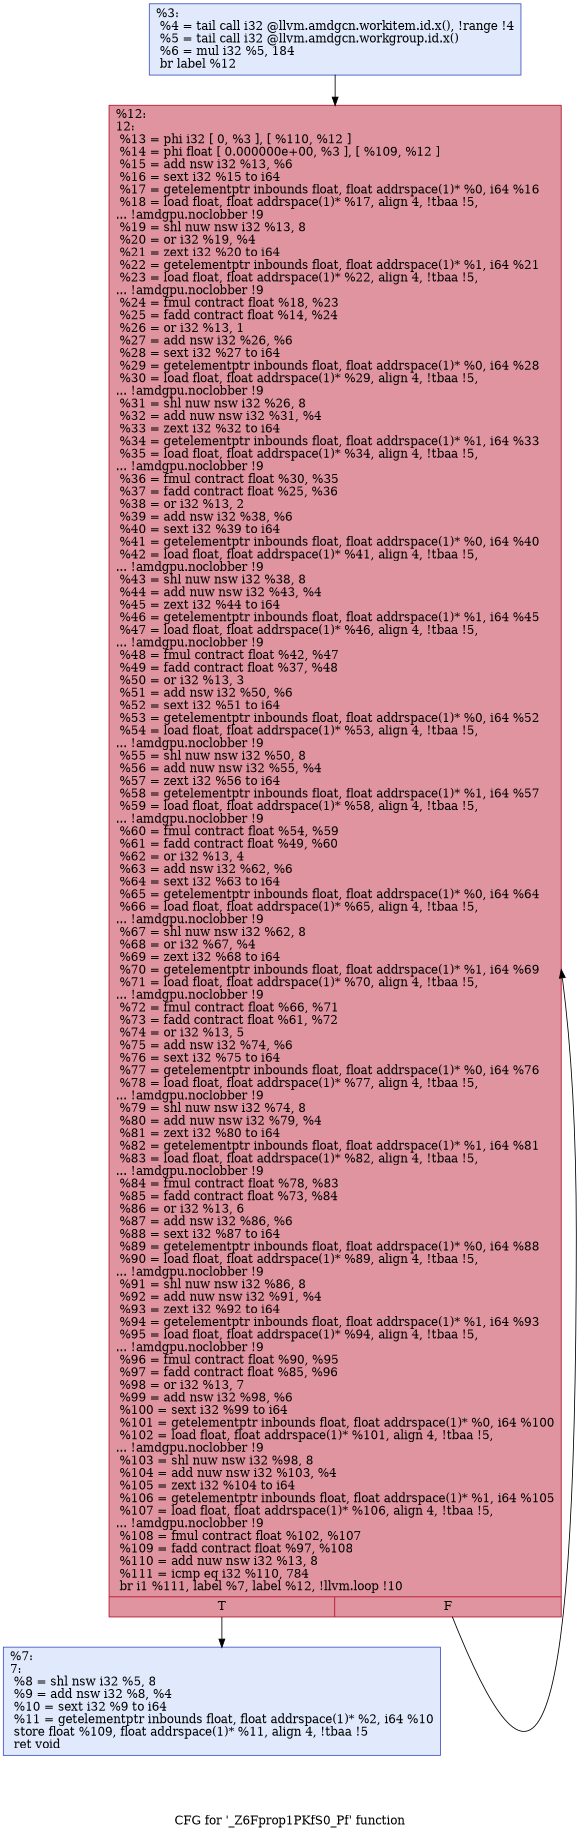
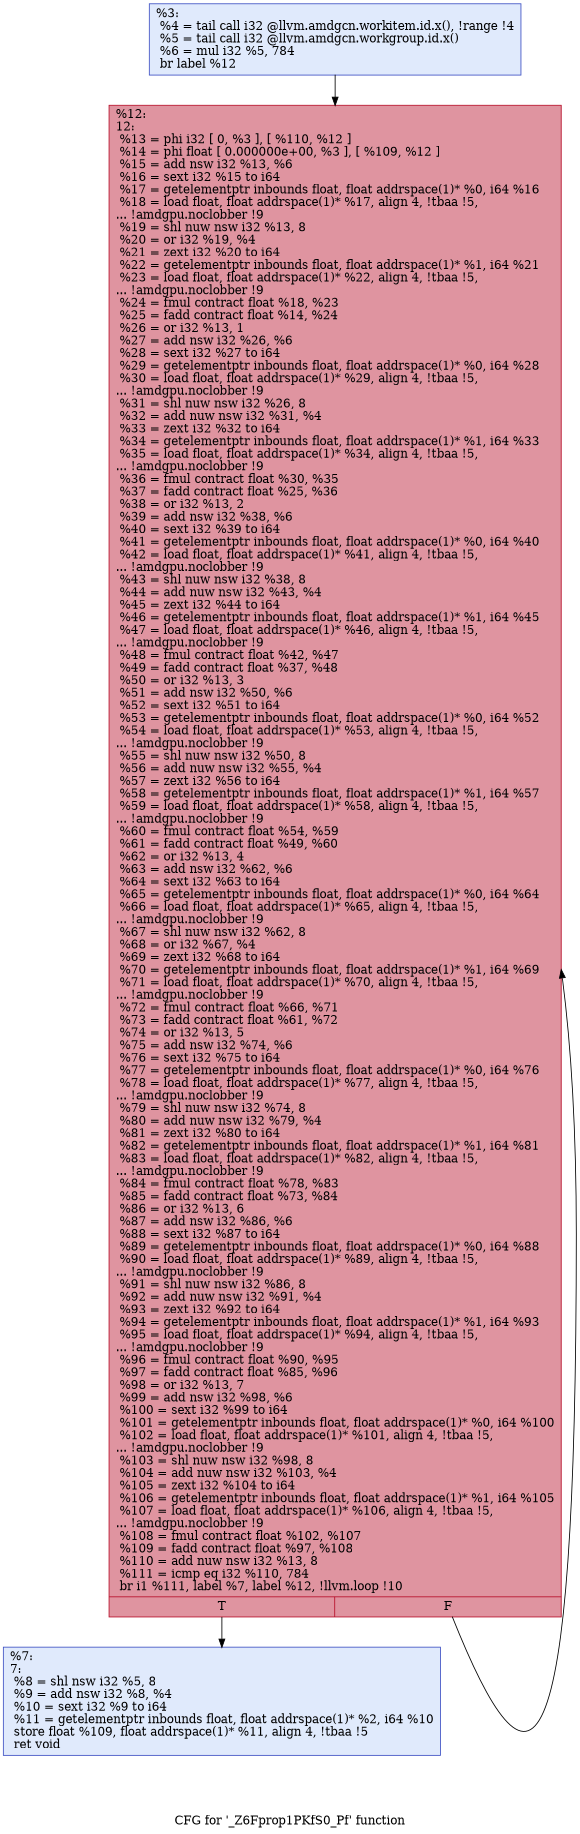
node "%3:": text "%6 = mul i32 %5, 184" -> "%6 = mul i32 %5, 784"
